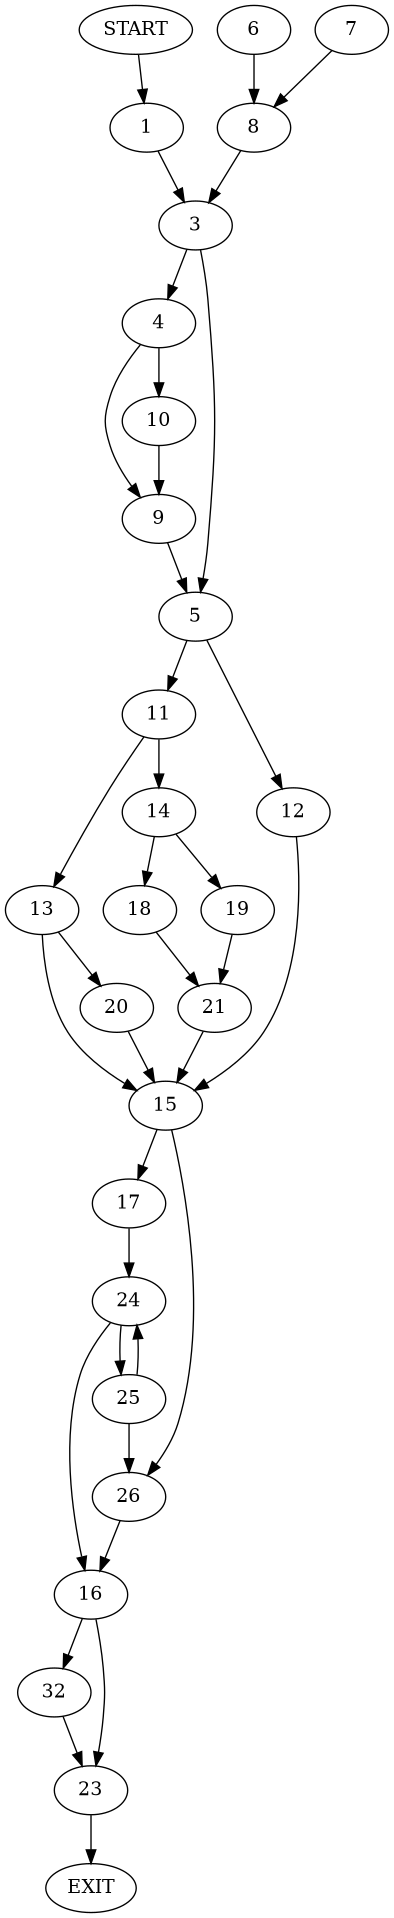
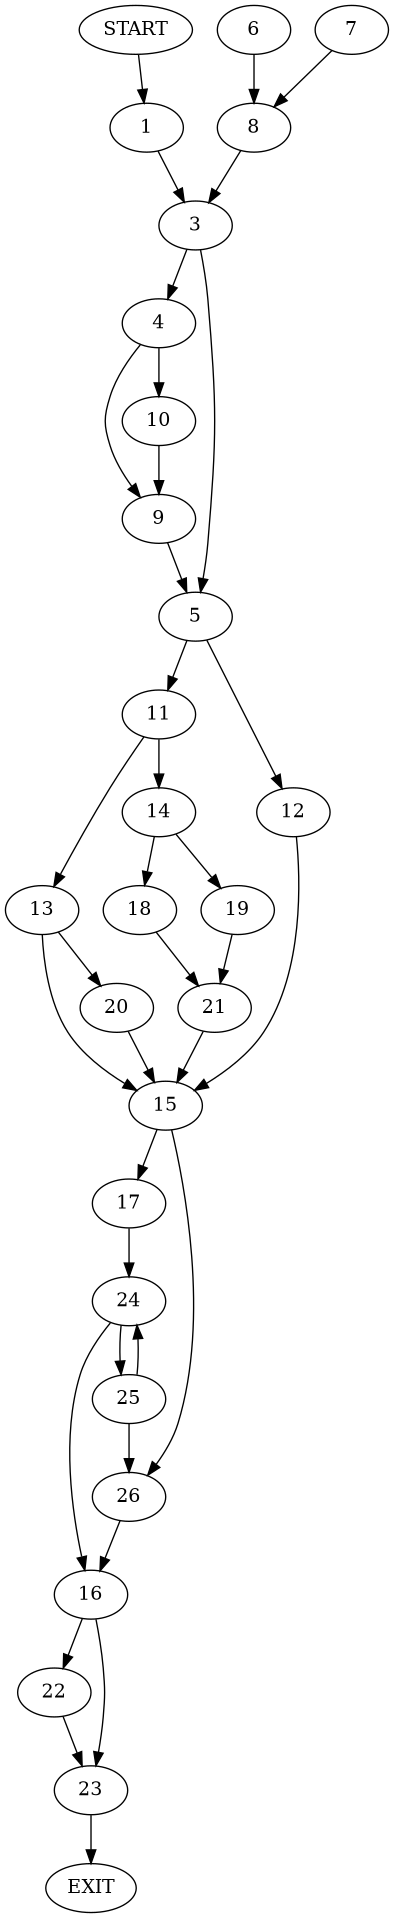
node "32": label "32" -> "22"
